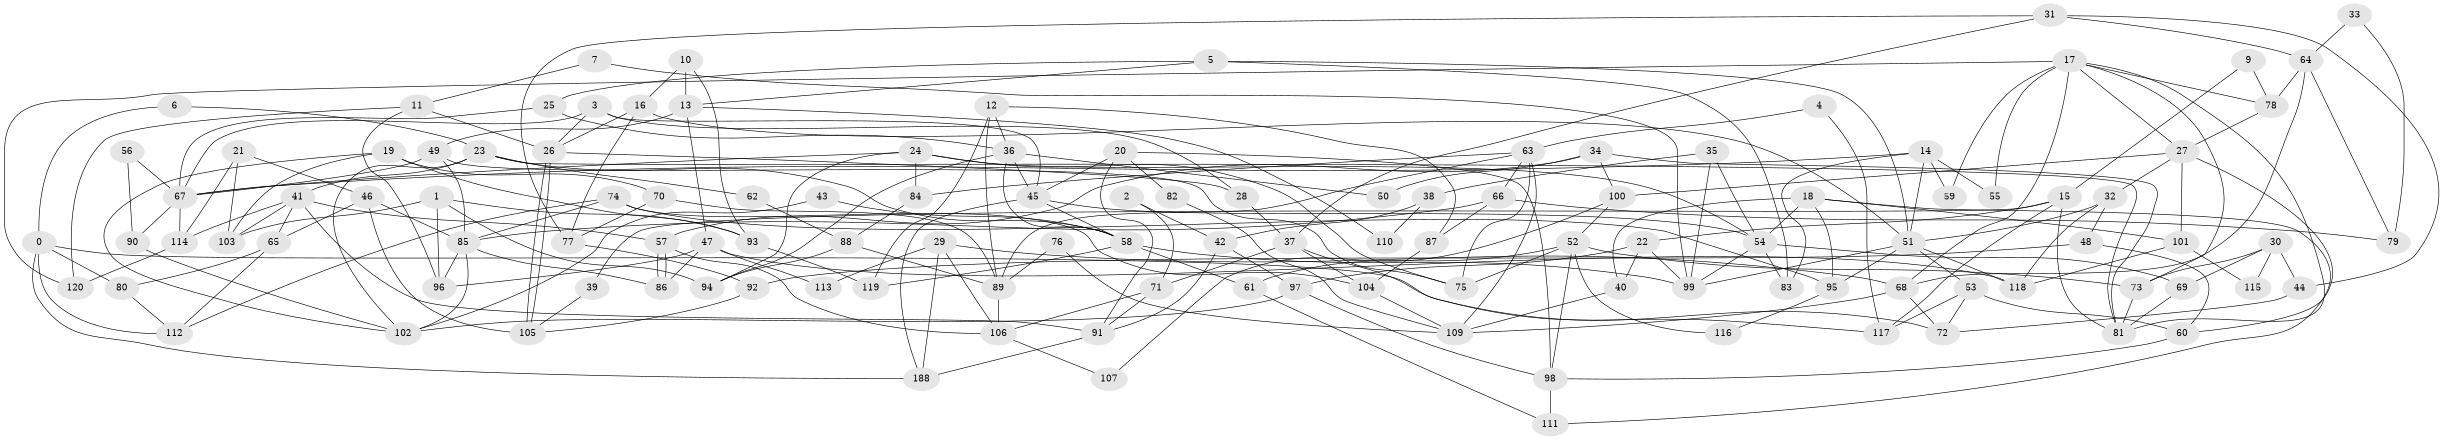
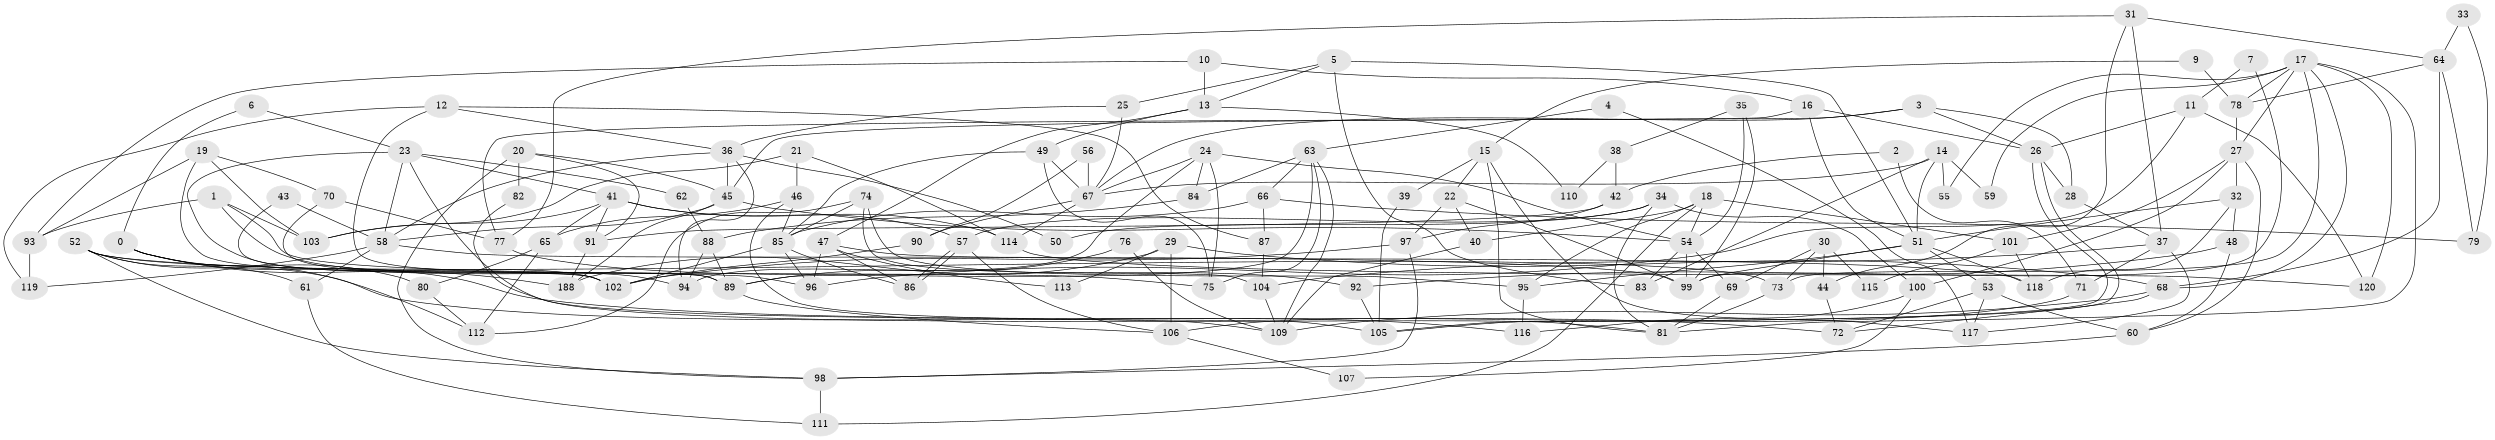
edge "100" -- "52": now "100" -- "116"
edge "71" -- "91": removed
